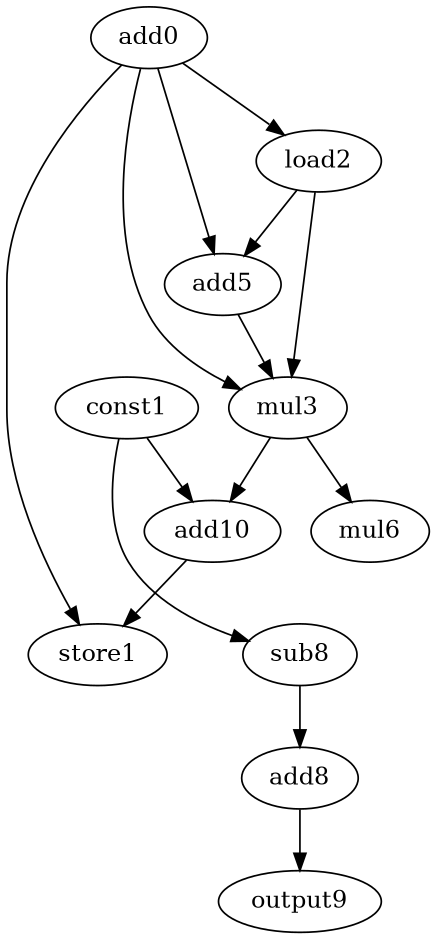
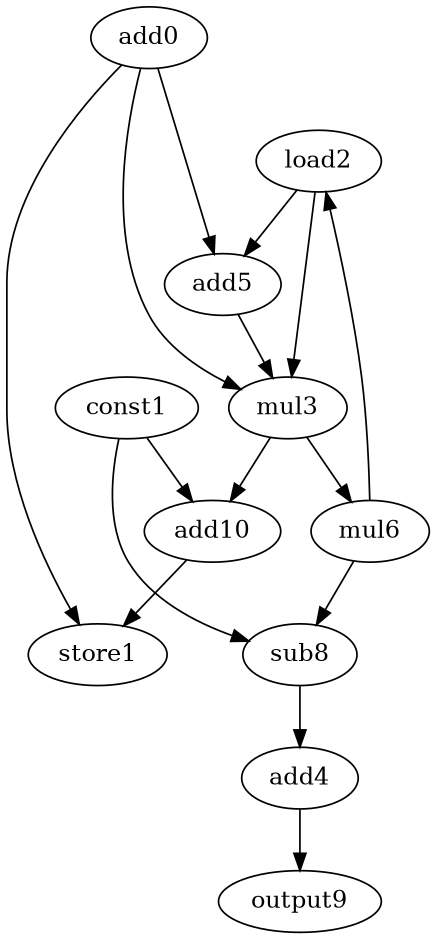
edge "add0" -> "load2": now "mul6" -> "load2"
edge "mul6" -> "sub8": added
node "add8": label "add8" -> "add4"
